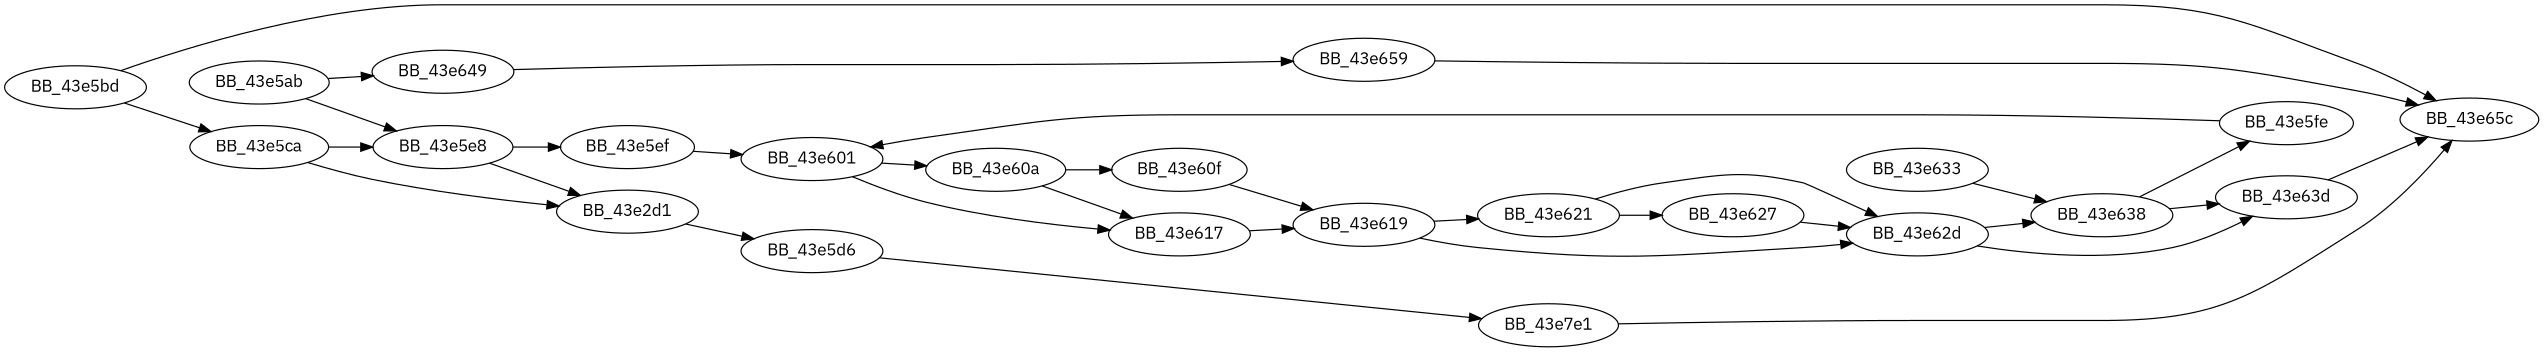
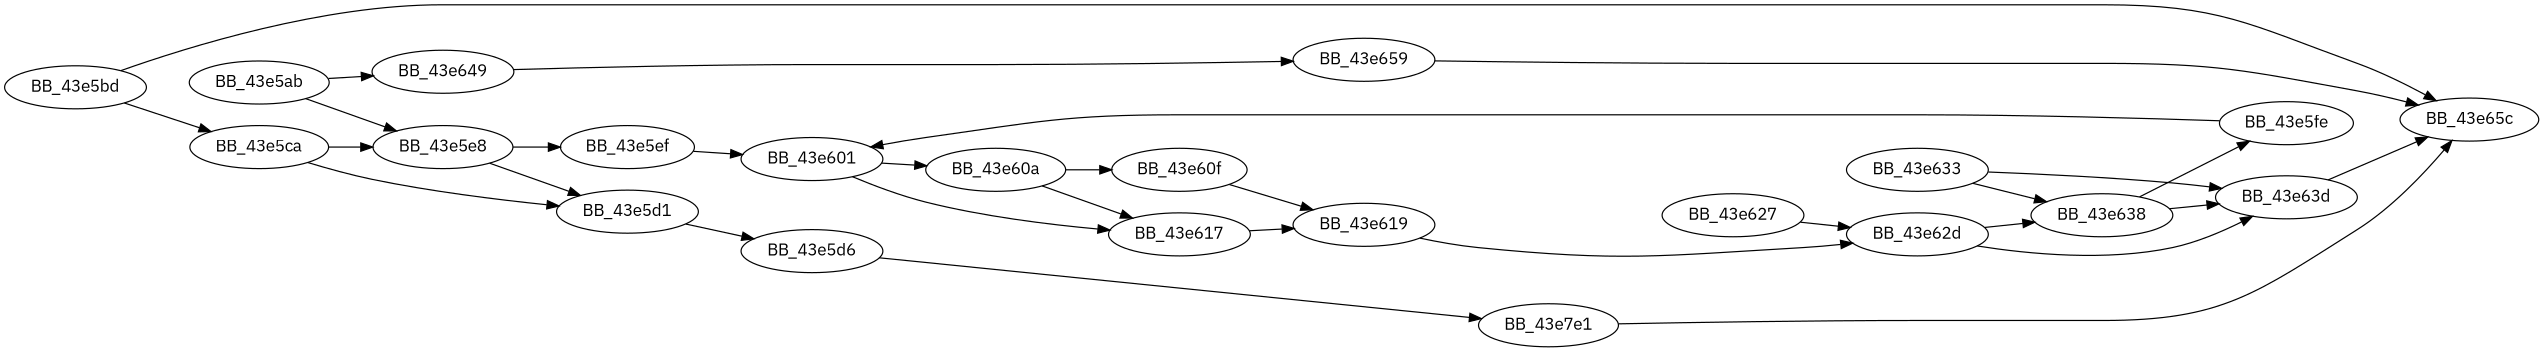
edge "BB_43e633" -> "BB_43e63d": added
node "BB_43e2d1": label "BB_43e2d1" -> "BB_43e5d1"
node "BB_43e621": removed
